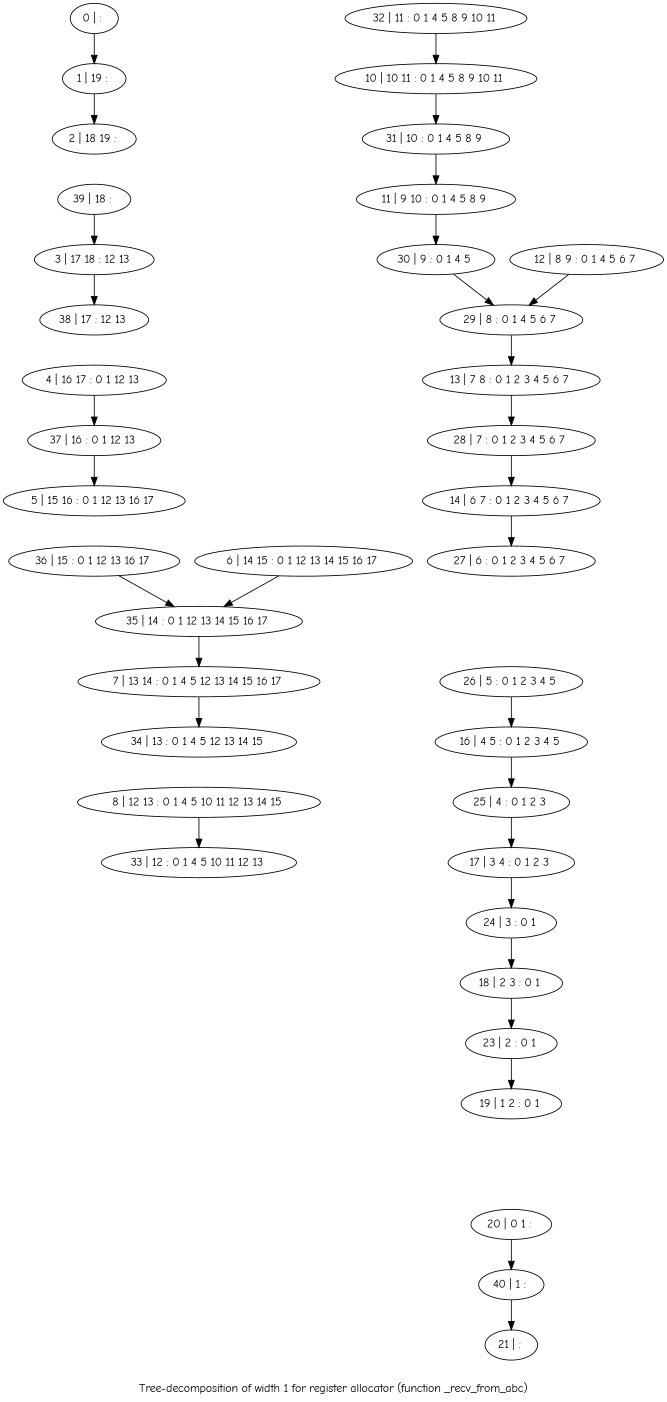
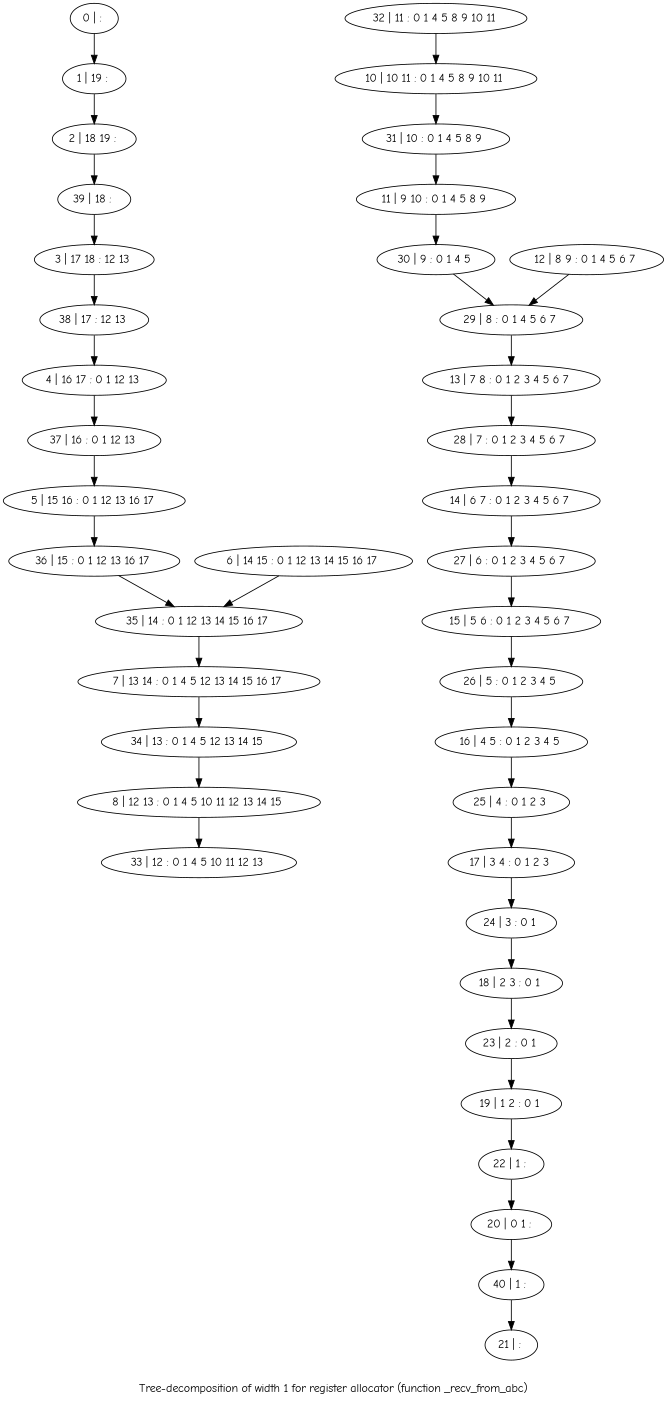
edge "2 | 18 19 :" -> "39 | 18 :": added
edge "38 | 17 : 12 13" -> "4 | 16 17 : 0 1 12 13": added
edge "5 | 15 16 : 0 1 12 13 16 17" -> "36 | 15 : 0 1 12 13 16 17": added
node "15 | 5 6 : 0 1 2 3 4 5 6 7": added
edge "34 | 13 : 0 1 4 5 12 13 14 15" -> "8 | 12 13 : 0 1 4 5 10 11 12 13 14 15": added
node "22 | 1 :": added
